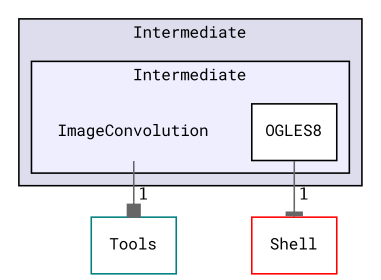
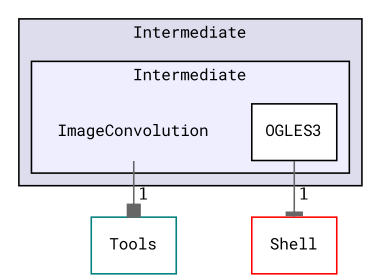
node "OGLES8": label "OGLES8" -> "OGLES3"
